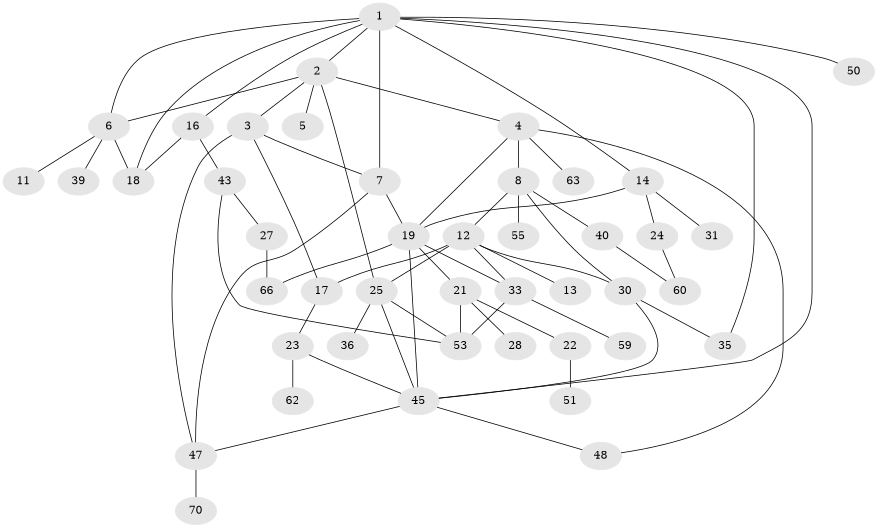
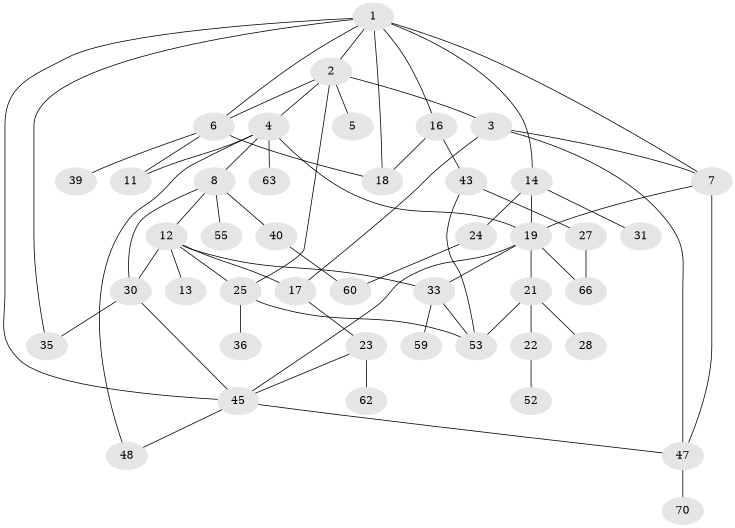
node "50": removed
edge "4" -- "11": added
edge "25" -- "45": removed
node "51": label "51" -> "52"
